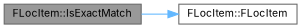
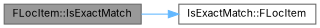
node "FLocItem::FLocItem": label "FLocItem::FLocItem" -> "IsExactMatch::FLocItem"
